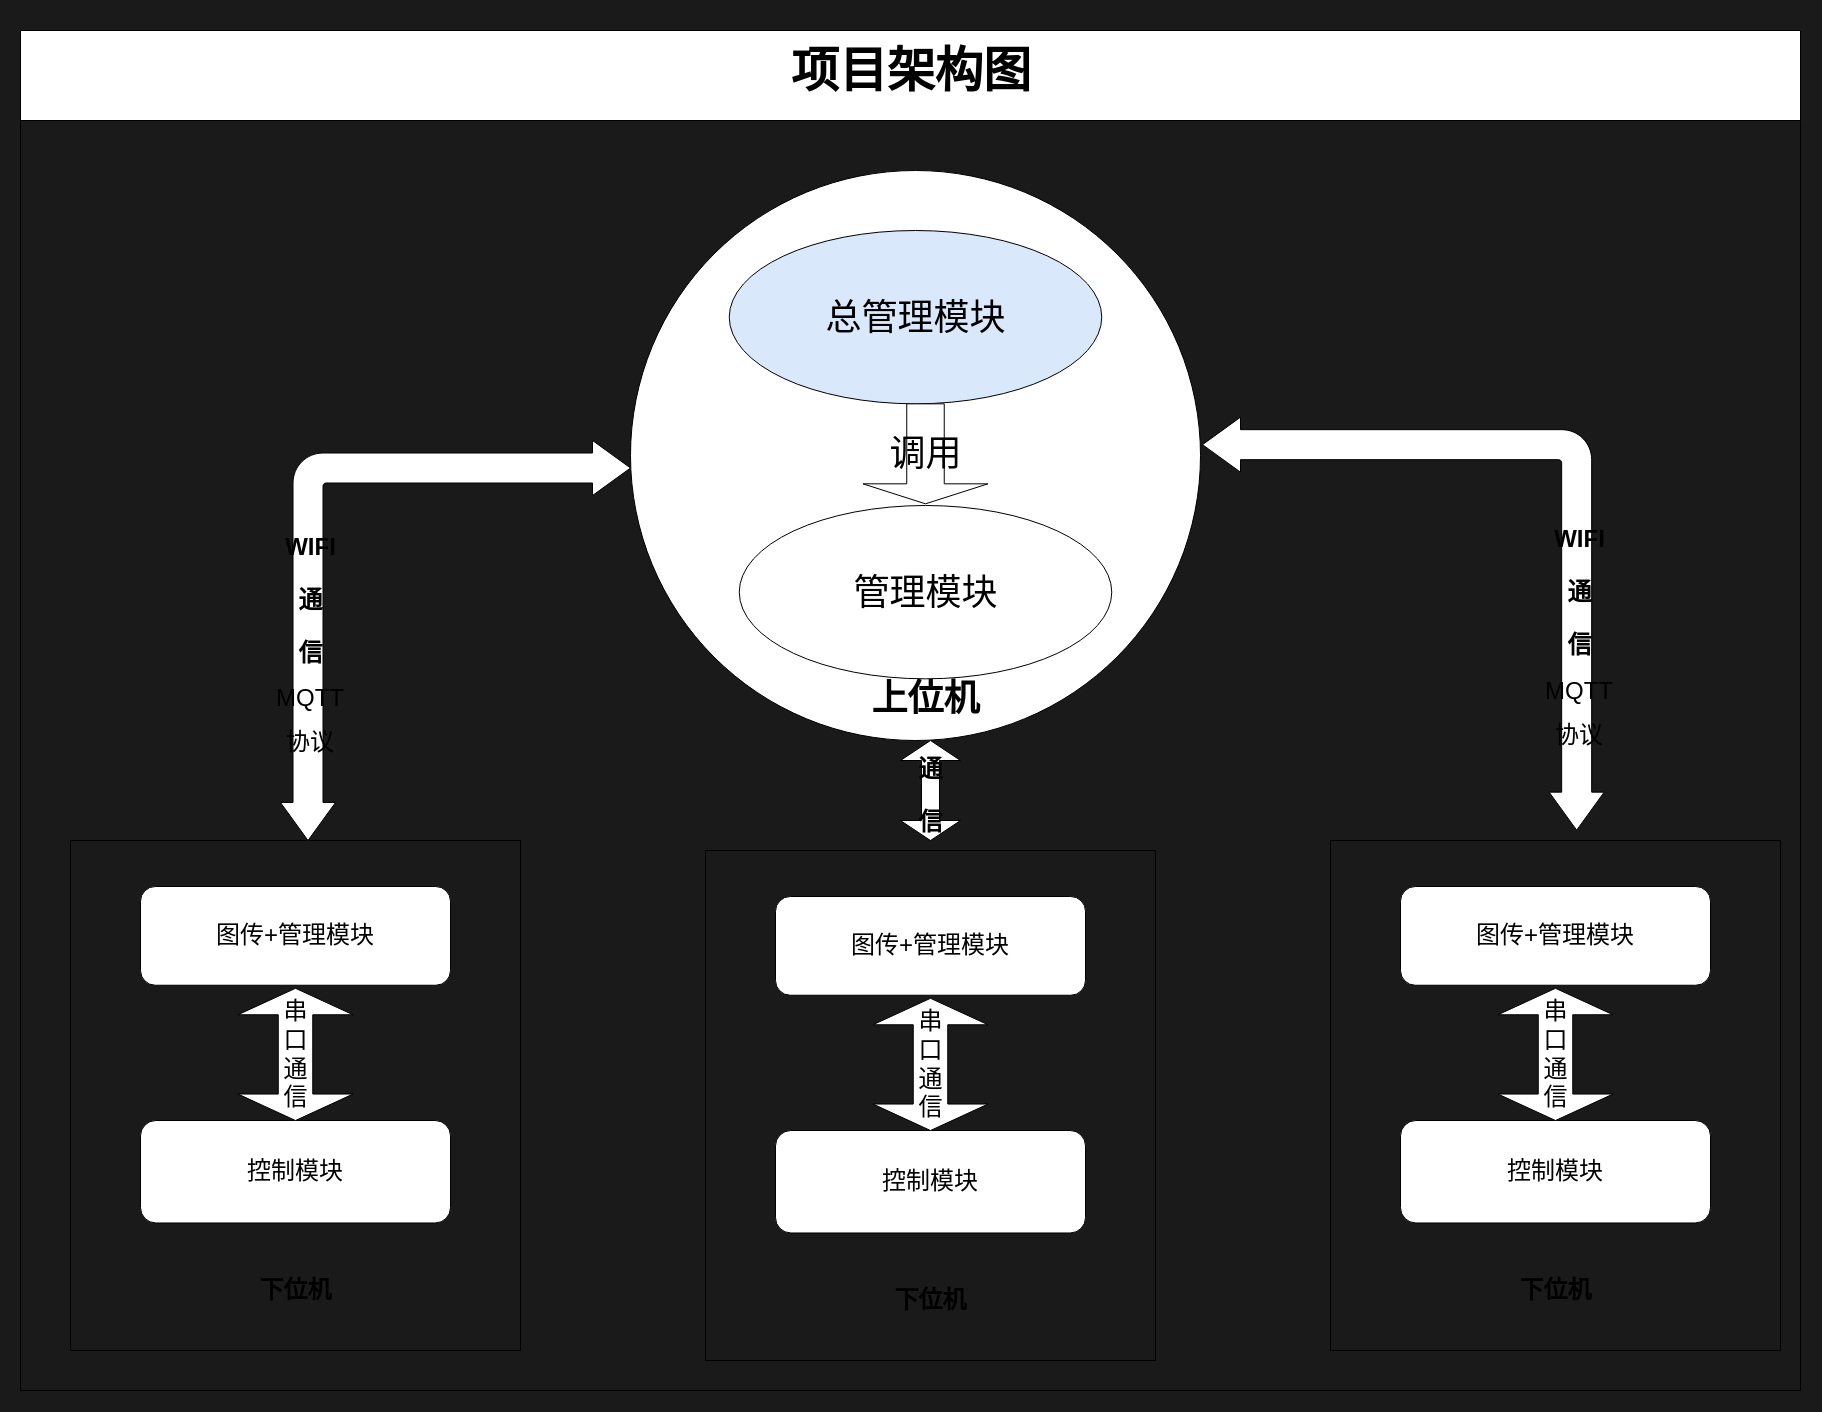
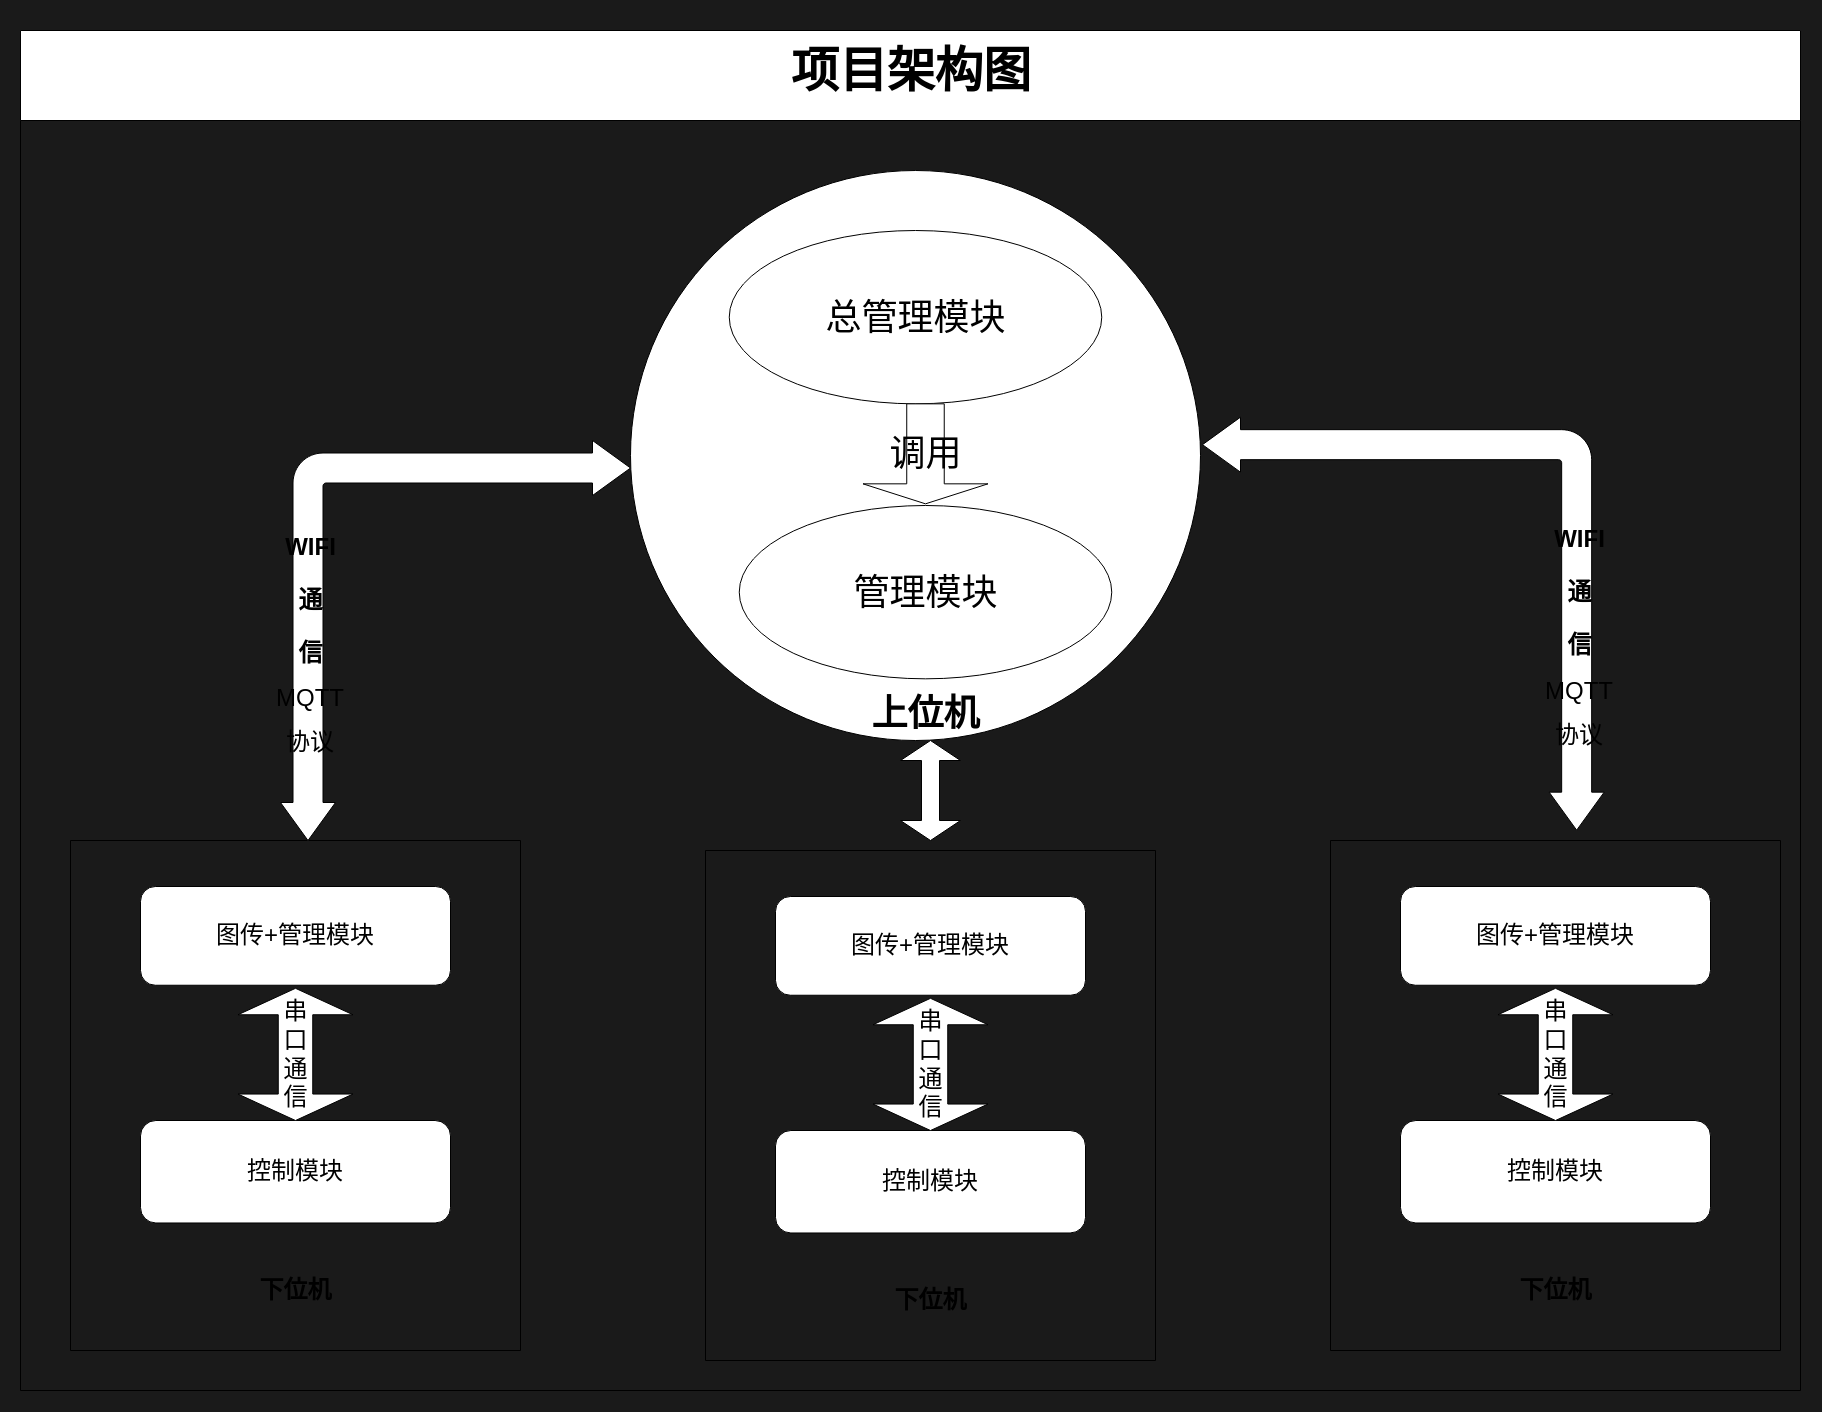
node "总管理模块": fillcolor #dae8fc -> #ffffff
node "上位机": moved (926, 699) -> (926, 714)
node "通 信": removed
